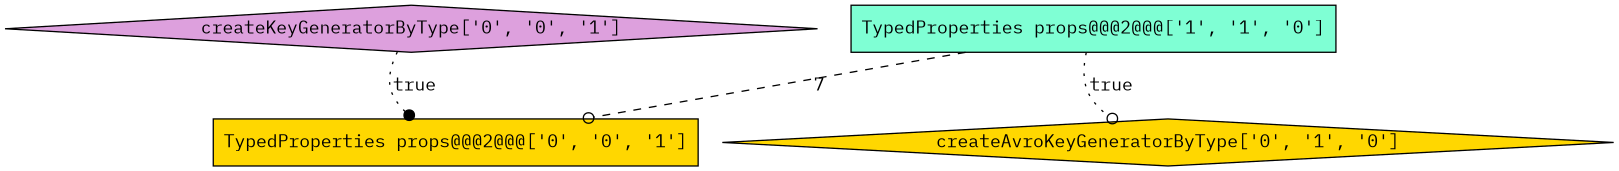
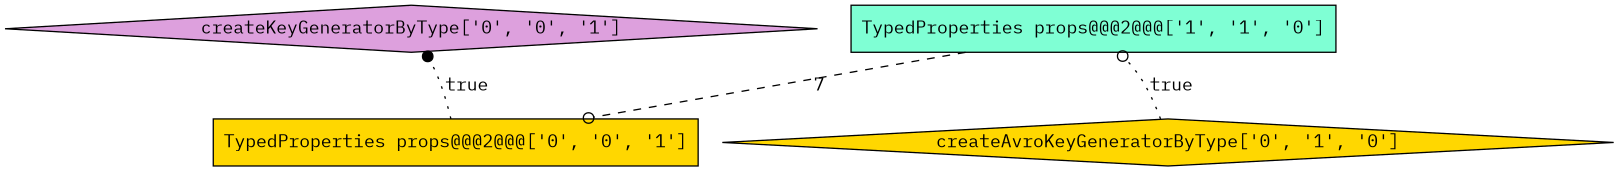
edge "createKeyGeneratorByType['0', '0', '1']" -> "TypedProperties props@@@2@@@['0', '0', '1']": reversed
edge "TypedProperties props@@@2@@@['1', '1', '0']" -> "createAvroKeyGeneratorByType['0', '1', '0']": reversed
